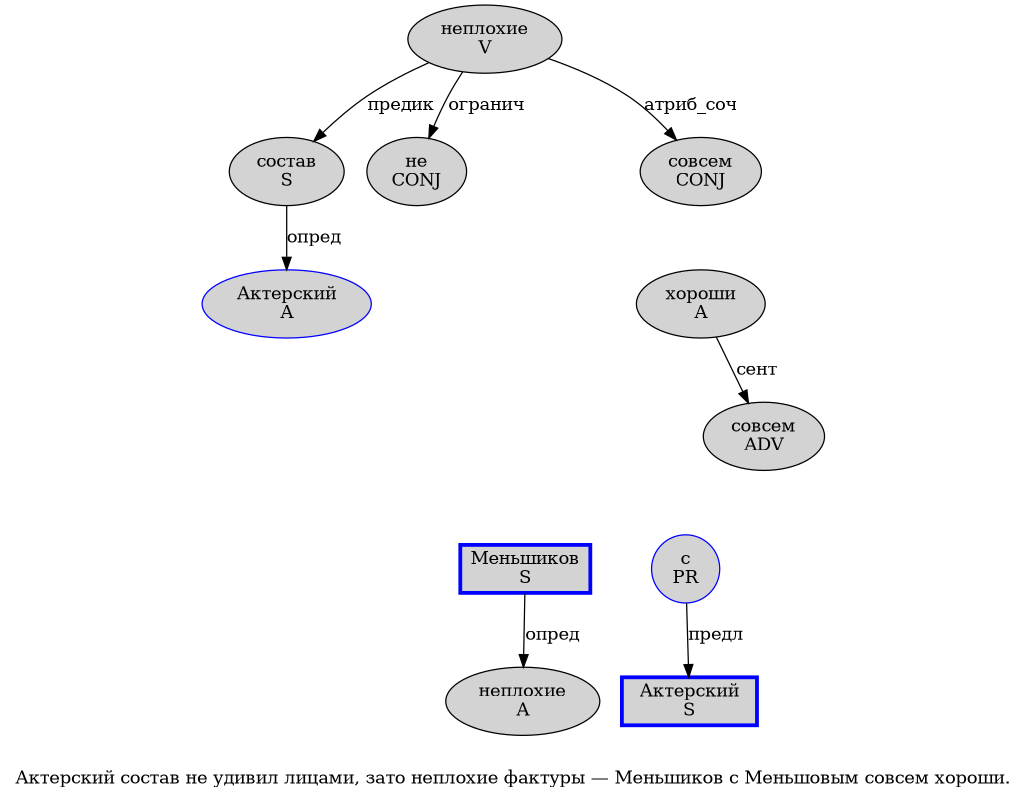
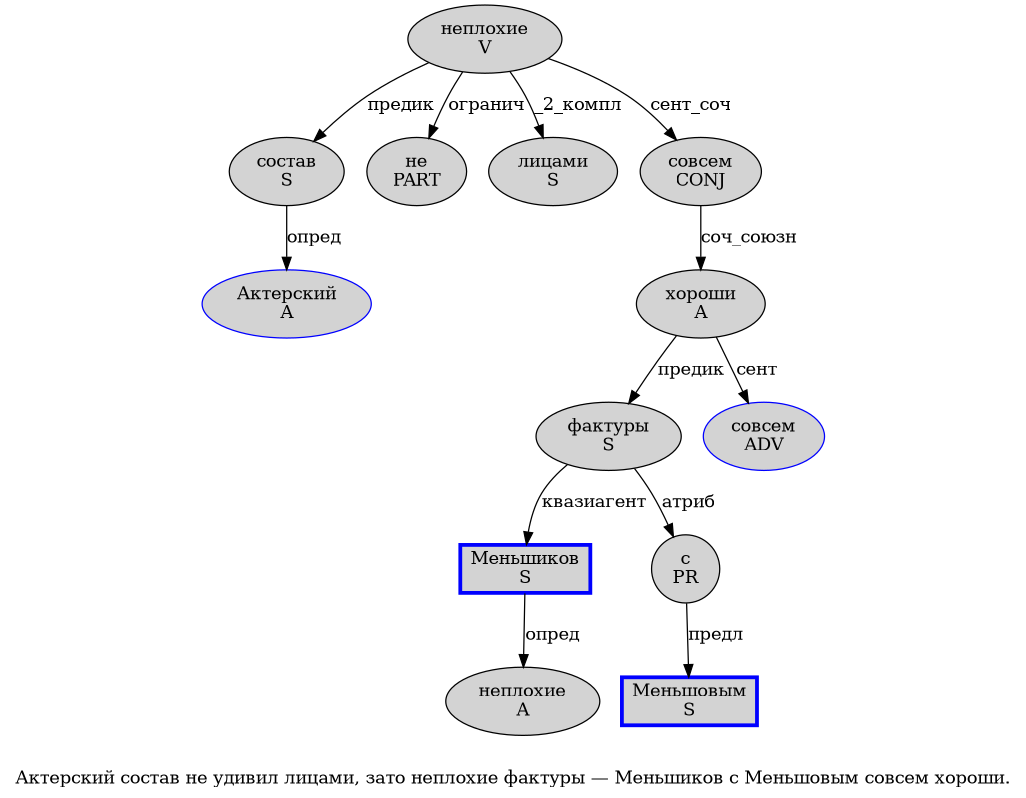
edge "неплохие V" -> "совсем CONJ": label "атриб_соч" -> "сент_соч"
node "не CONJ": label "не CONJ" -> "не PART"
node "лицами S": added
edge "совсем CONJ" -> "хороши A": added, label "соч_союзн"
node "фактуры S": added
node "совсем ADV": color black -> blue
node "с PR": color blue -> black
node "Актерский S": label "Актерский S" -> "Меньшовым S"
